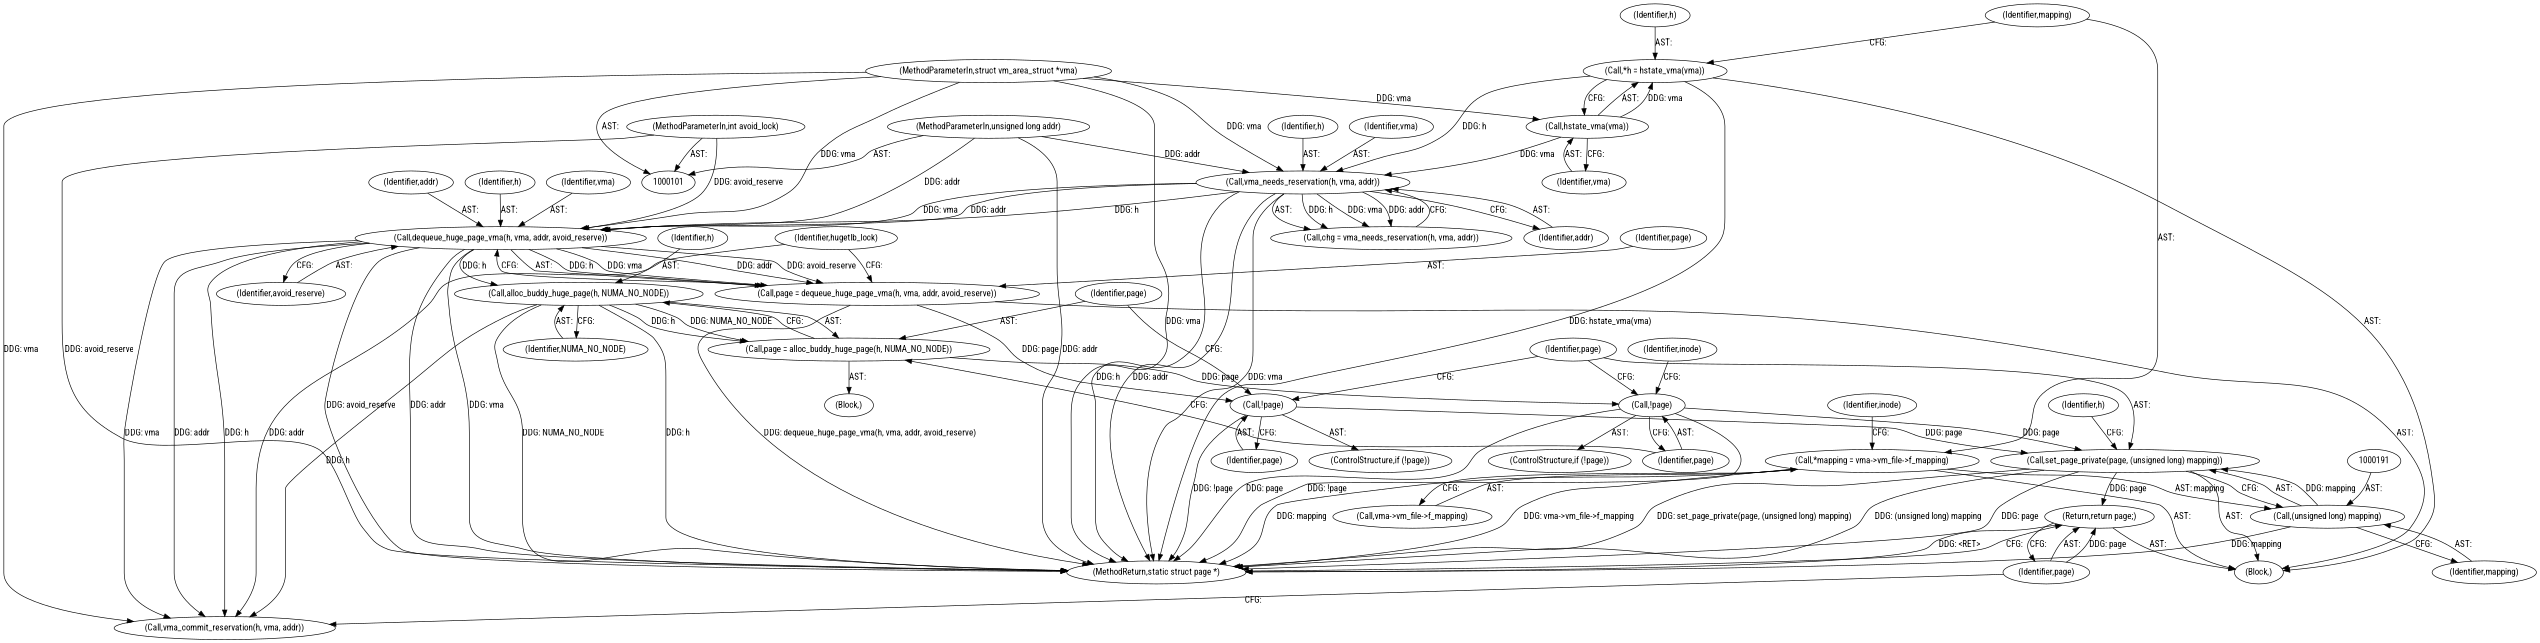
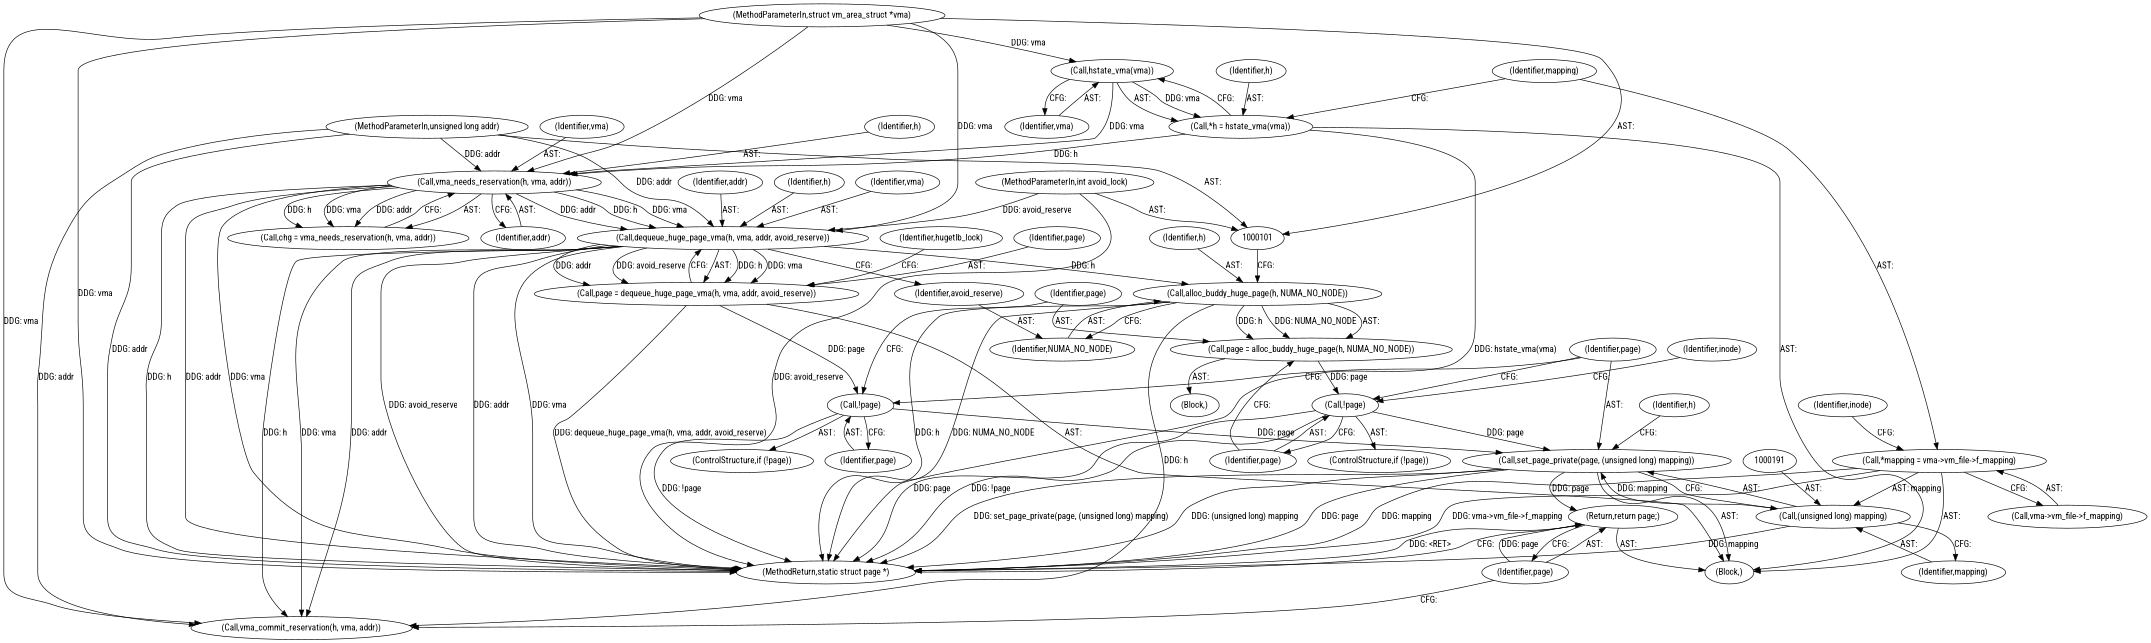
edge "(Identifier,avoid_reserve)" -> "(Call,dequeue_huge_page_vma(h, vma, addr, avoid_reserve))": now "(Identifier,avoid_reserve)" -> "(Identifier,NUMA_NO_NODE)"
edge "(Identifier,hugetlb_lock)" -> "(Call,vma_commit_reservation(h, vma, addr))": now "(MethodParameterIn,unsigned long addr)" -> "(Call,vma_commit_reservation(h, vma, addr))"
edge "(Call,page = alloc_buddy_huge_page(h, NUMA_NO_NODE))" -> "(Call,alloc_buddy_huge_page(h, NUMA_NO_NODE))": now "1000101" -> "(Call,alloc_buddy_huge_page(h, NUMA_NO_NODE))"
